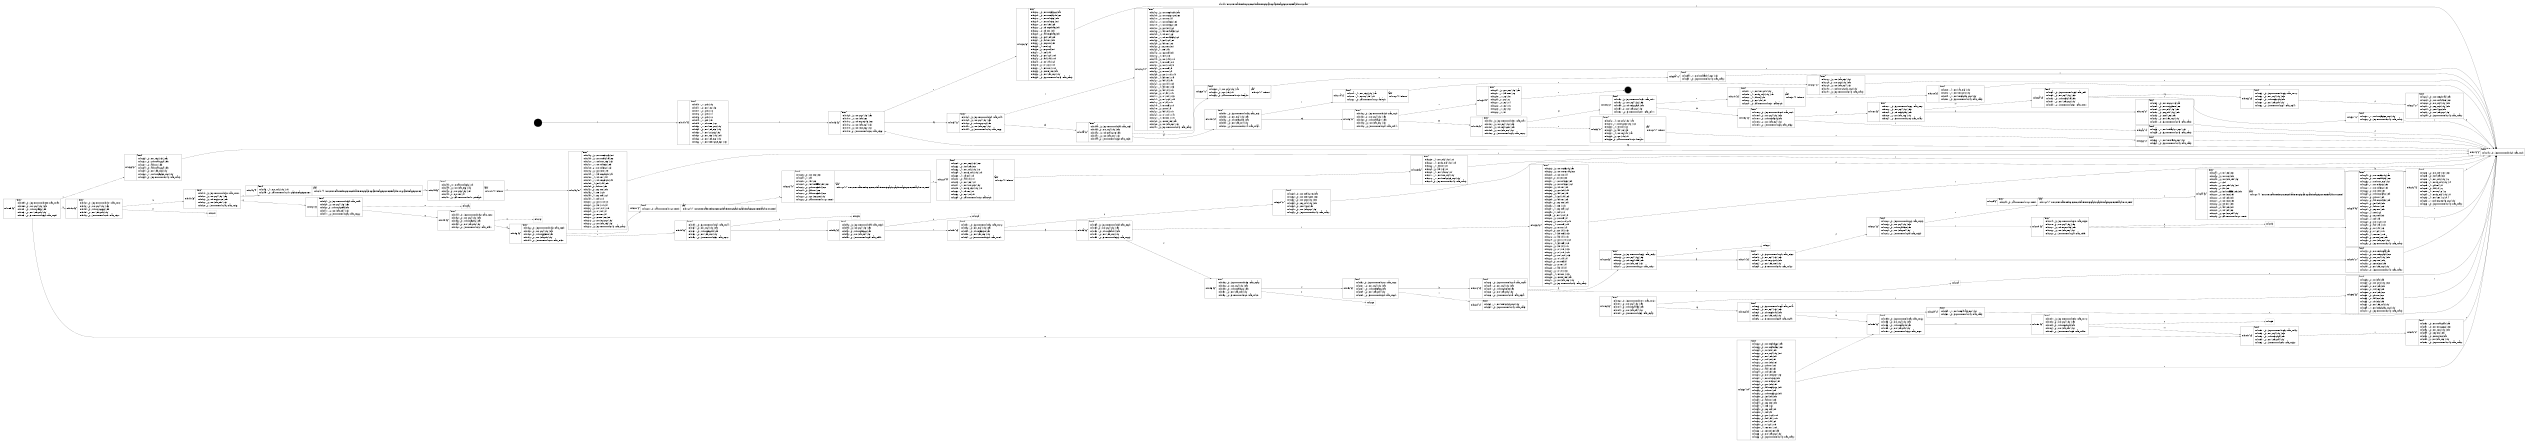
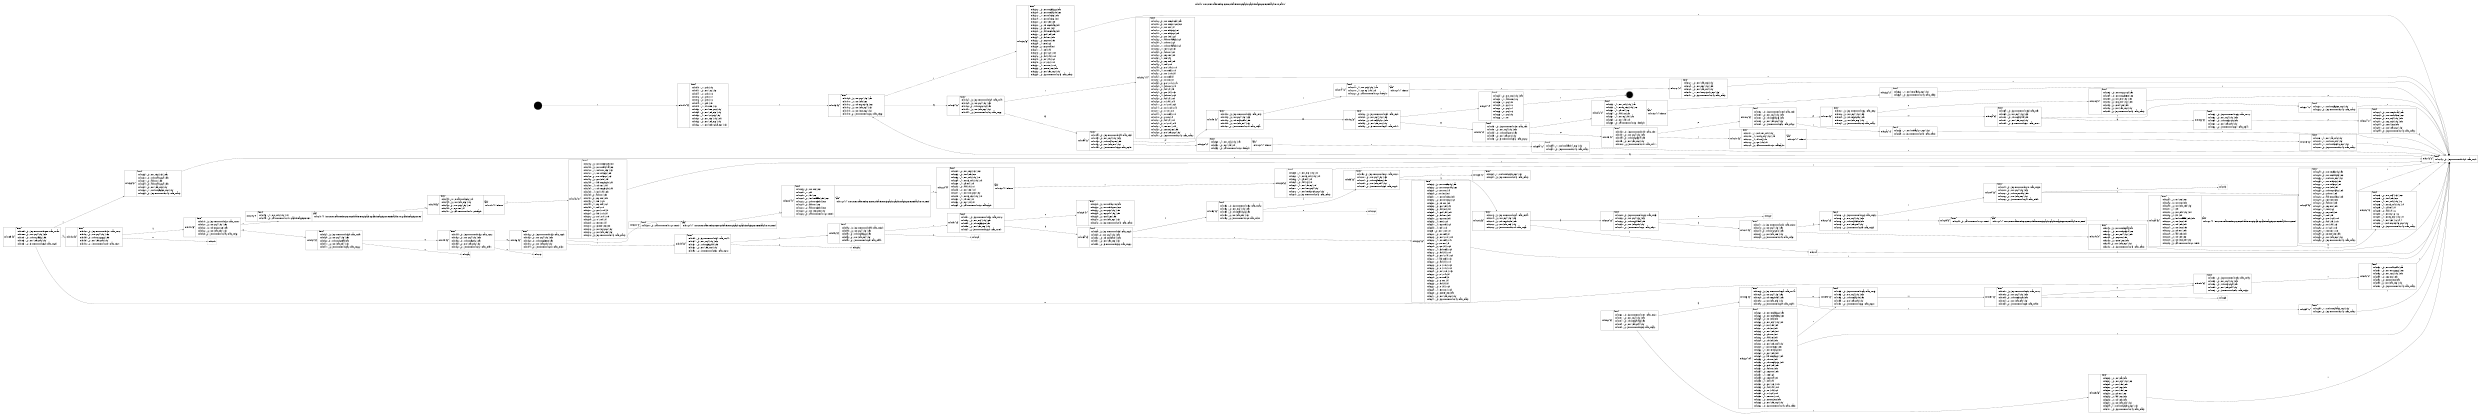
edge "0x40252d [27]" -> "0x402745 [5]": removed, label "2"
